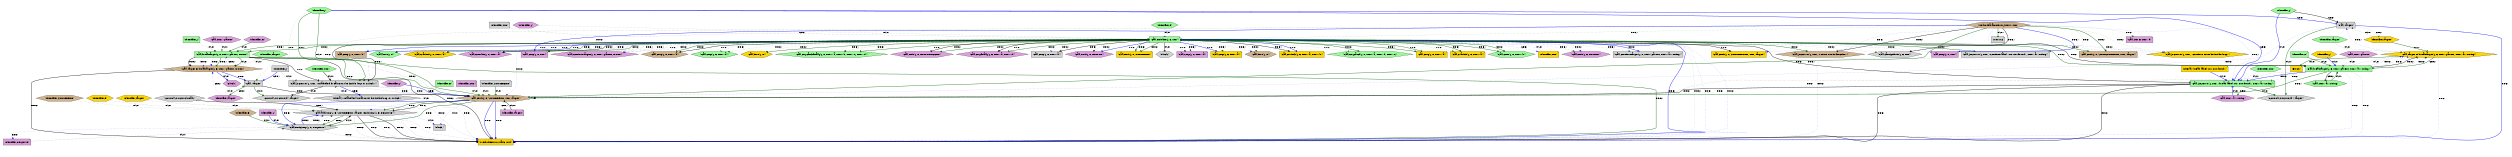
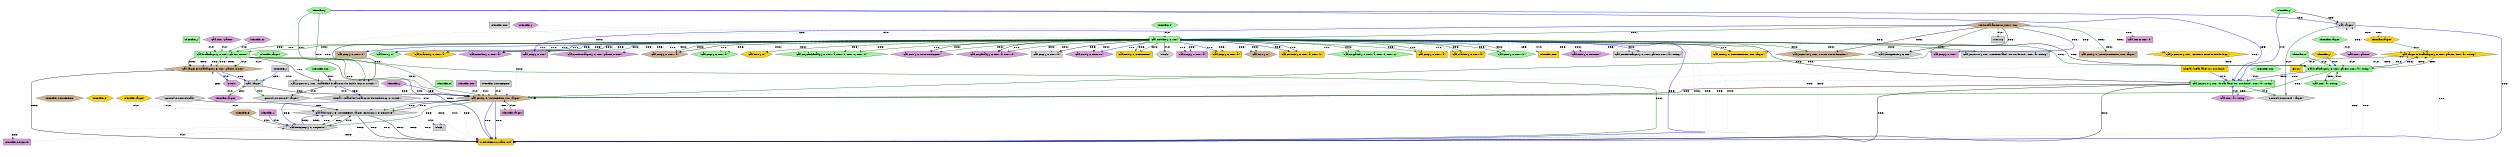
edge "(MethodParameterIn,js_Ast *stm)" -> "(Call,emitline(J, F, stm))": style dotted -> bold
edge "(Call,emitline(J, F, stm))" -> "(Call,cexit(J, F, STM_CONTINUE, stm, target))": removed, label "DDG:"
edge "(Call,target = breaktarget(J, F, stm->parent, NULL))" -> "(Call,breaktarget(J, F, stm->parent, NULL))": label "CFG: " -> "DDG: "
